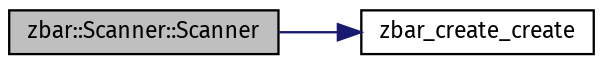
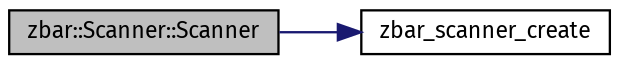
node "zbar_create_create": label "zbar_create_create" -> "zbar_scanner_create"
